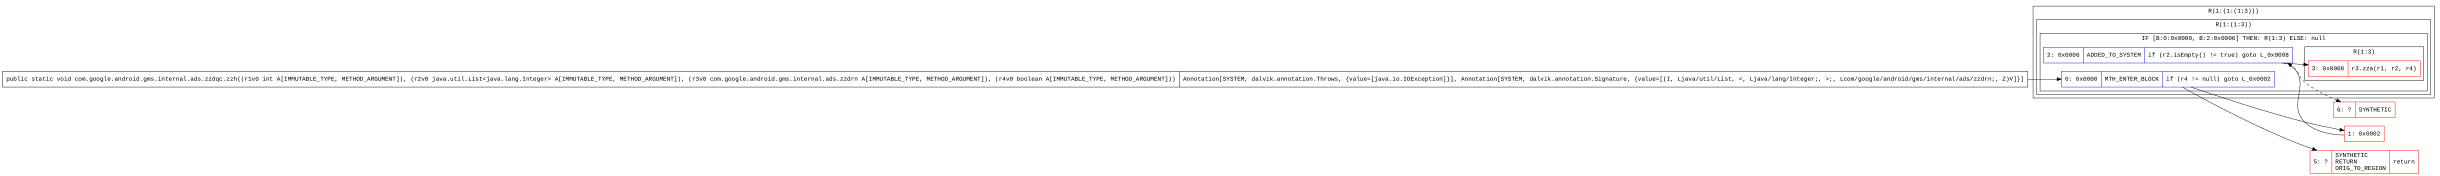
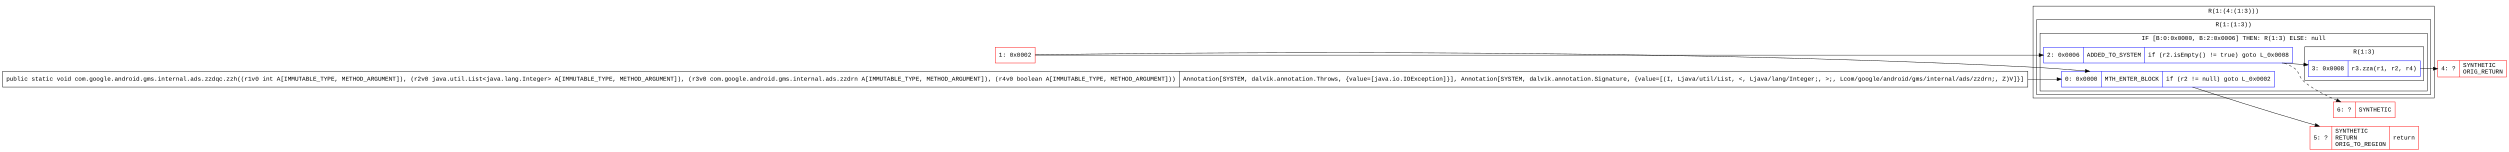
cluster "R(1:(1:(1:3)))": label "R(1:(1:(1:3)))" -> "R(1:(4:(1:3)))"
node "3: 0x0008": color red -> blue
node "4: ?": added
node "0: 0x0000": text "if (r4 != null) goto L_0x0002" -> "if (r2 != null) goto L_0x0002"
edge "0: 0x0000" -> "1: 0x0002": reversed
